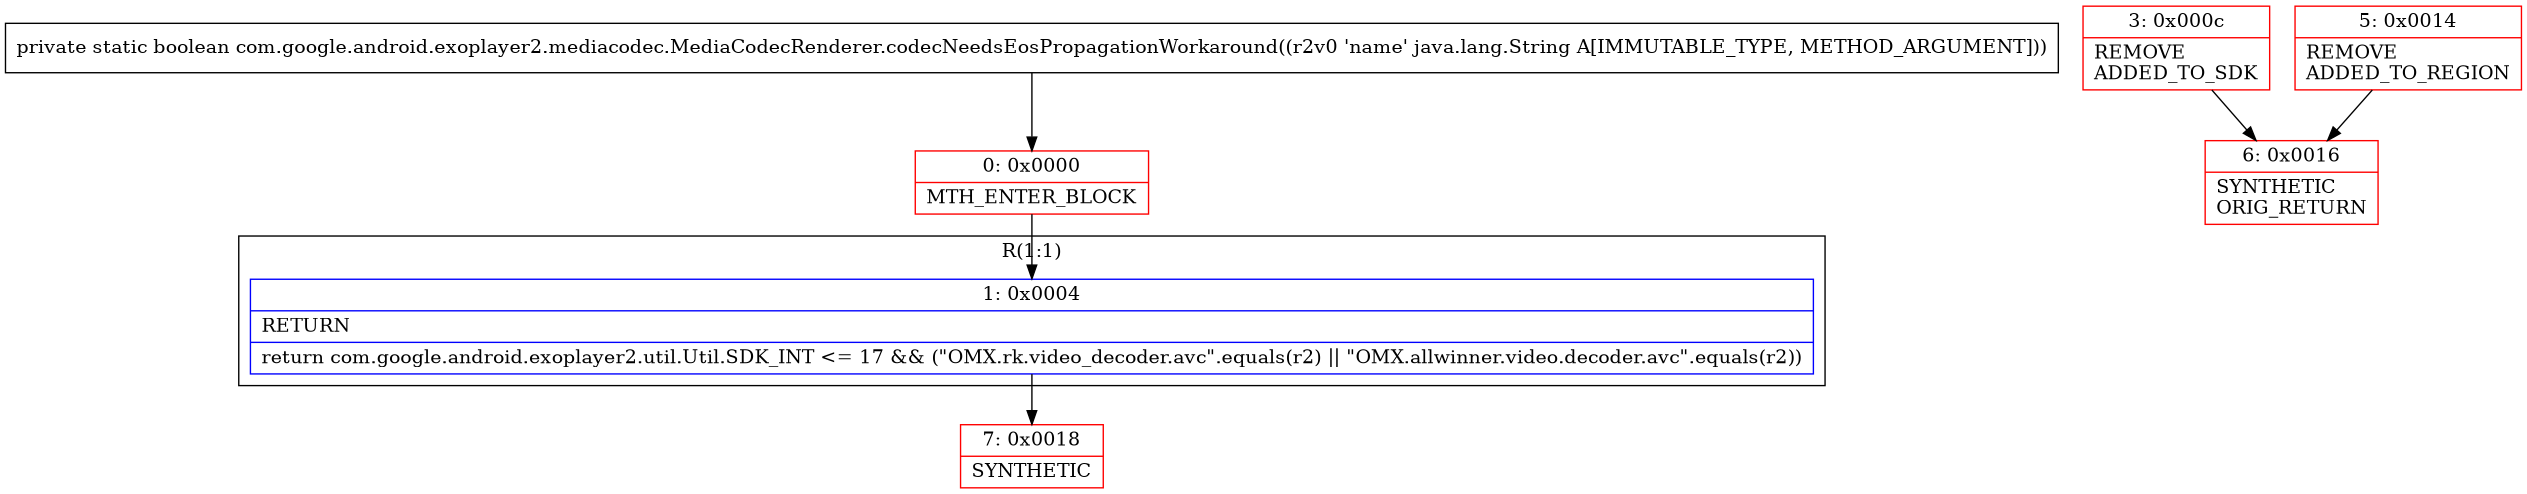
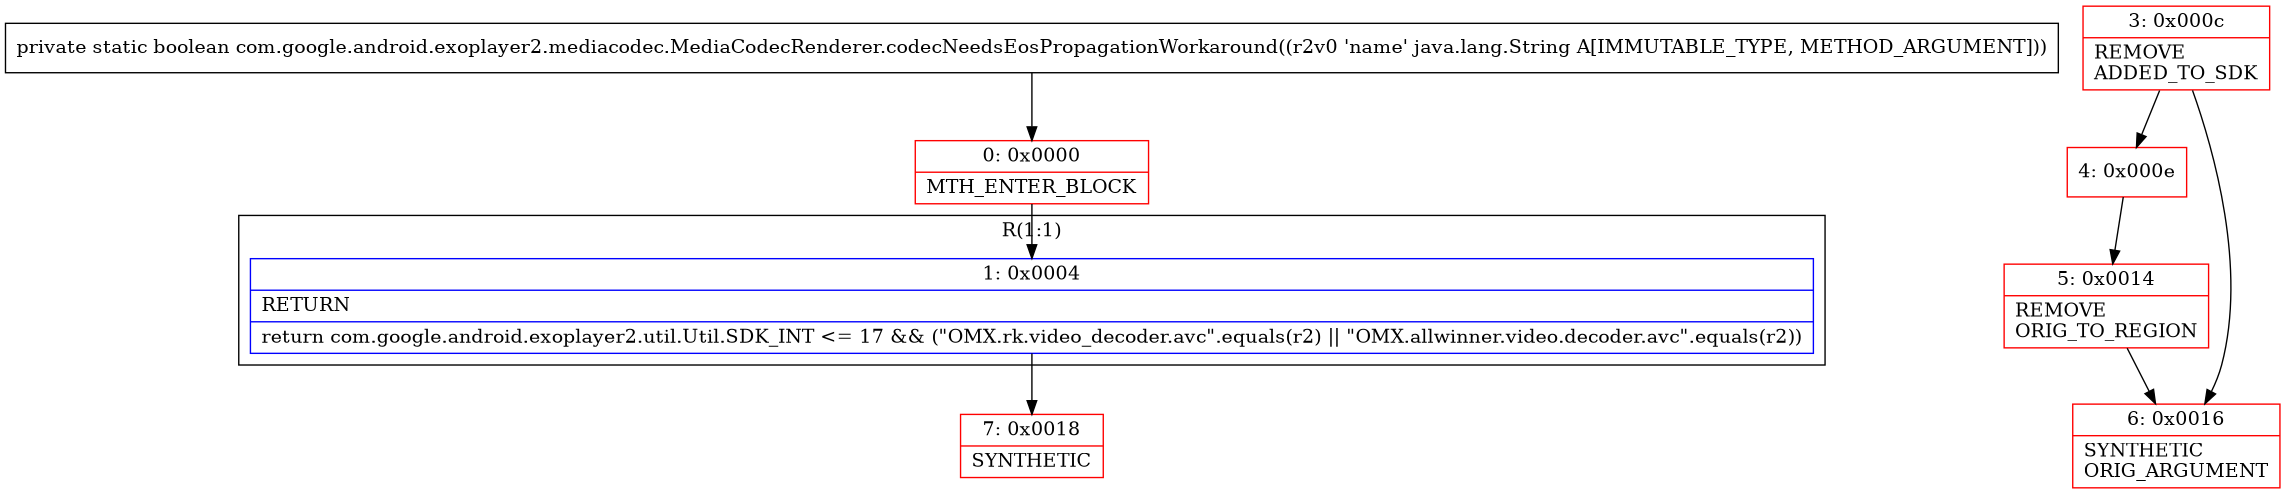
node "5: 0x0014": text "ADDED_TO_REGION" -> "ORIG_TO_REGION"
node "4: 0x000e": added
node "6: 0x0016": text "ORIG_RETURN" -> "ORIG_ARGUMENT"
